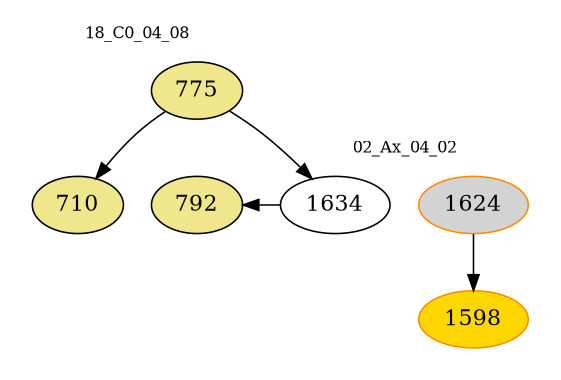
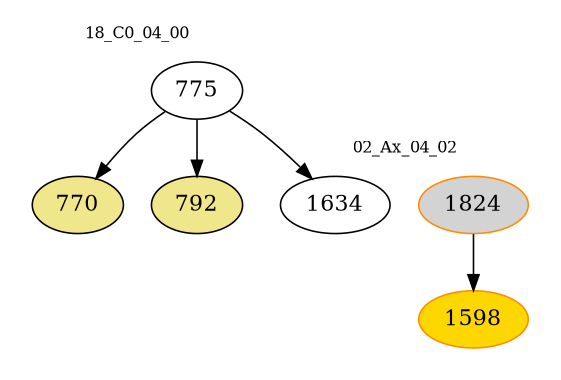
cluster "18_C0_04_08": label "18_C0_04_08" -> "18_C0_04_00"
node "775": fillcolor khaki -> white
node "710": label "710" -> "770"
edge "1634" -> "792": now "775" -> "792"
node "1624": label "1624" -> "1824"
